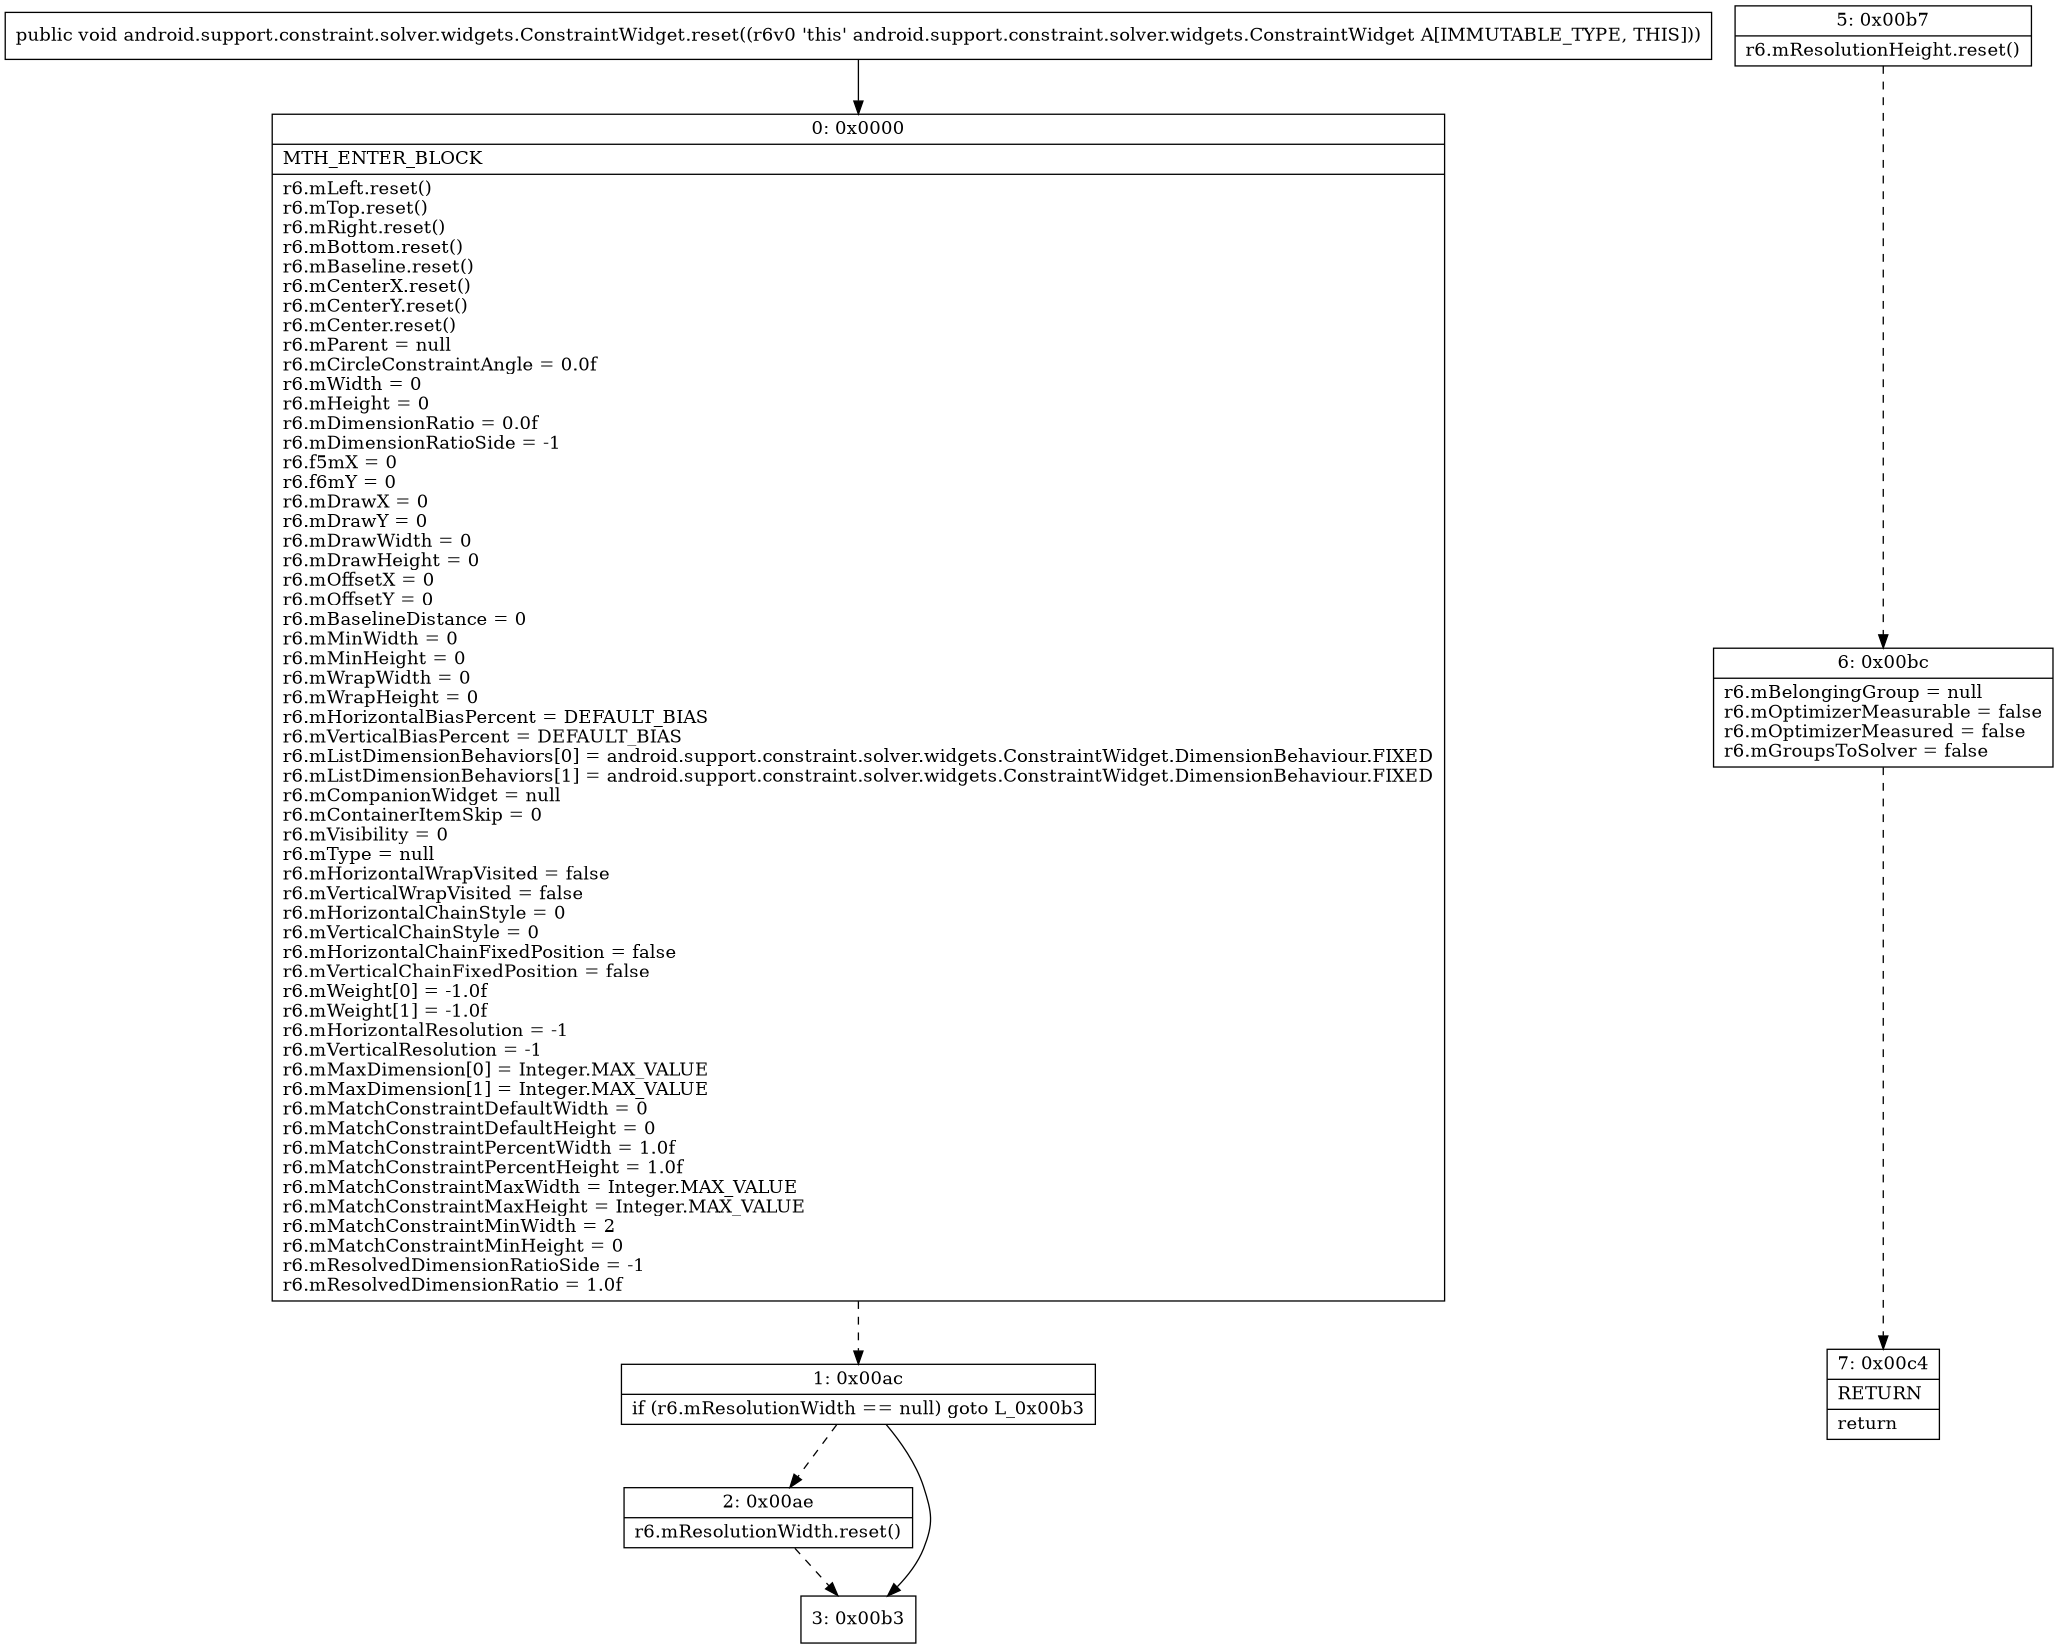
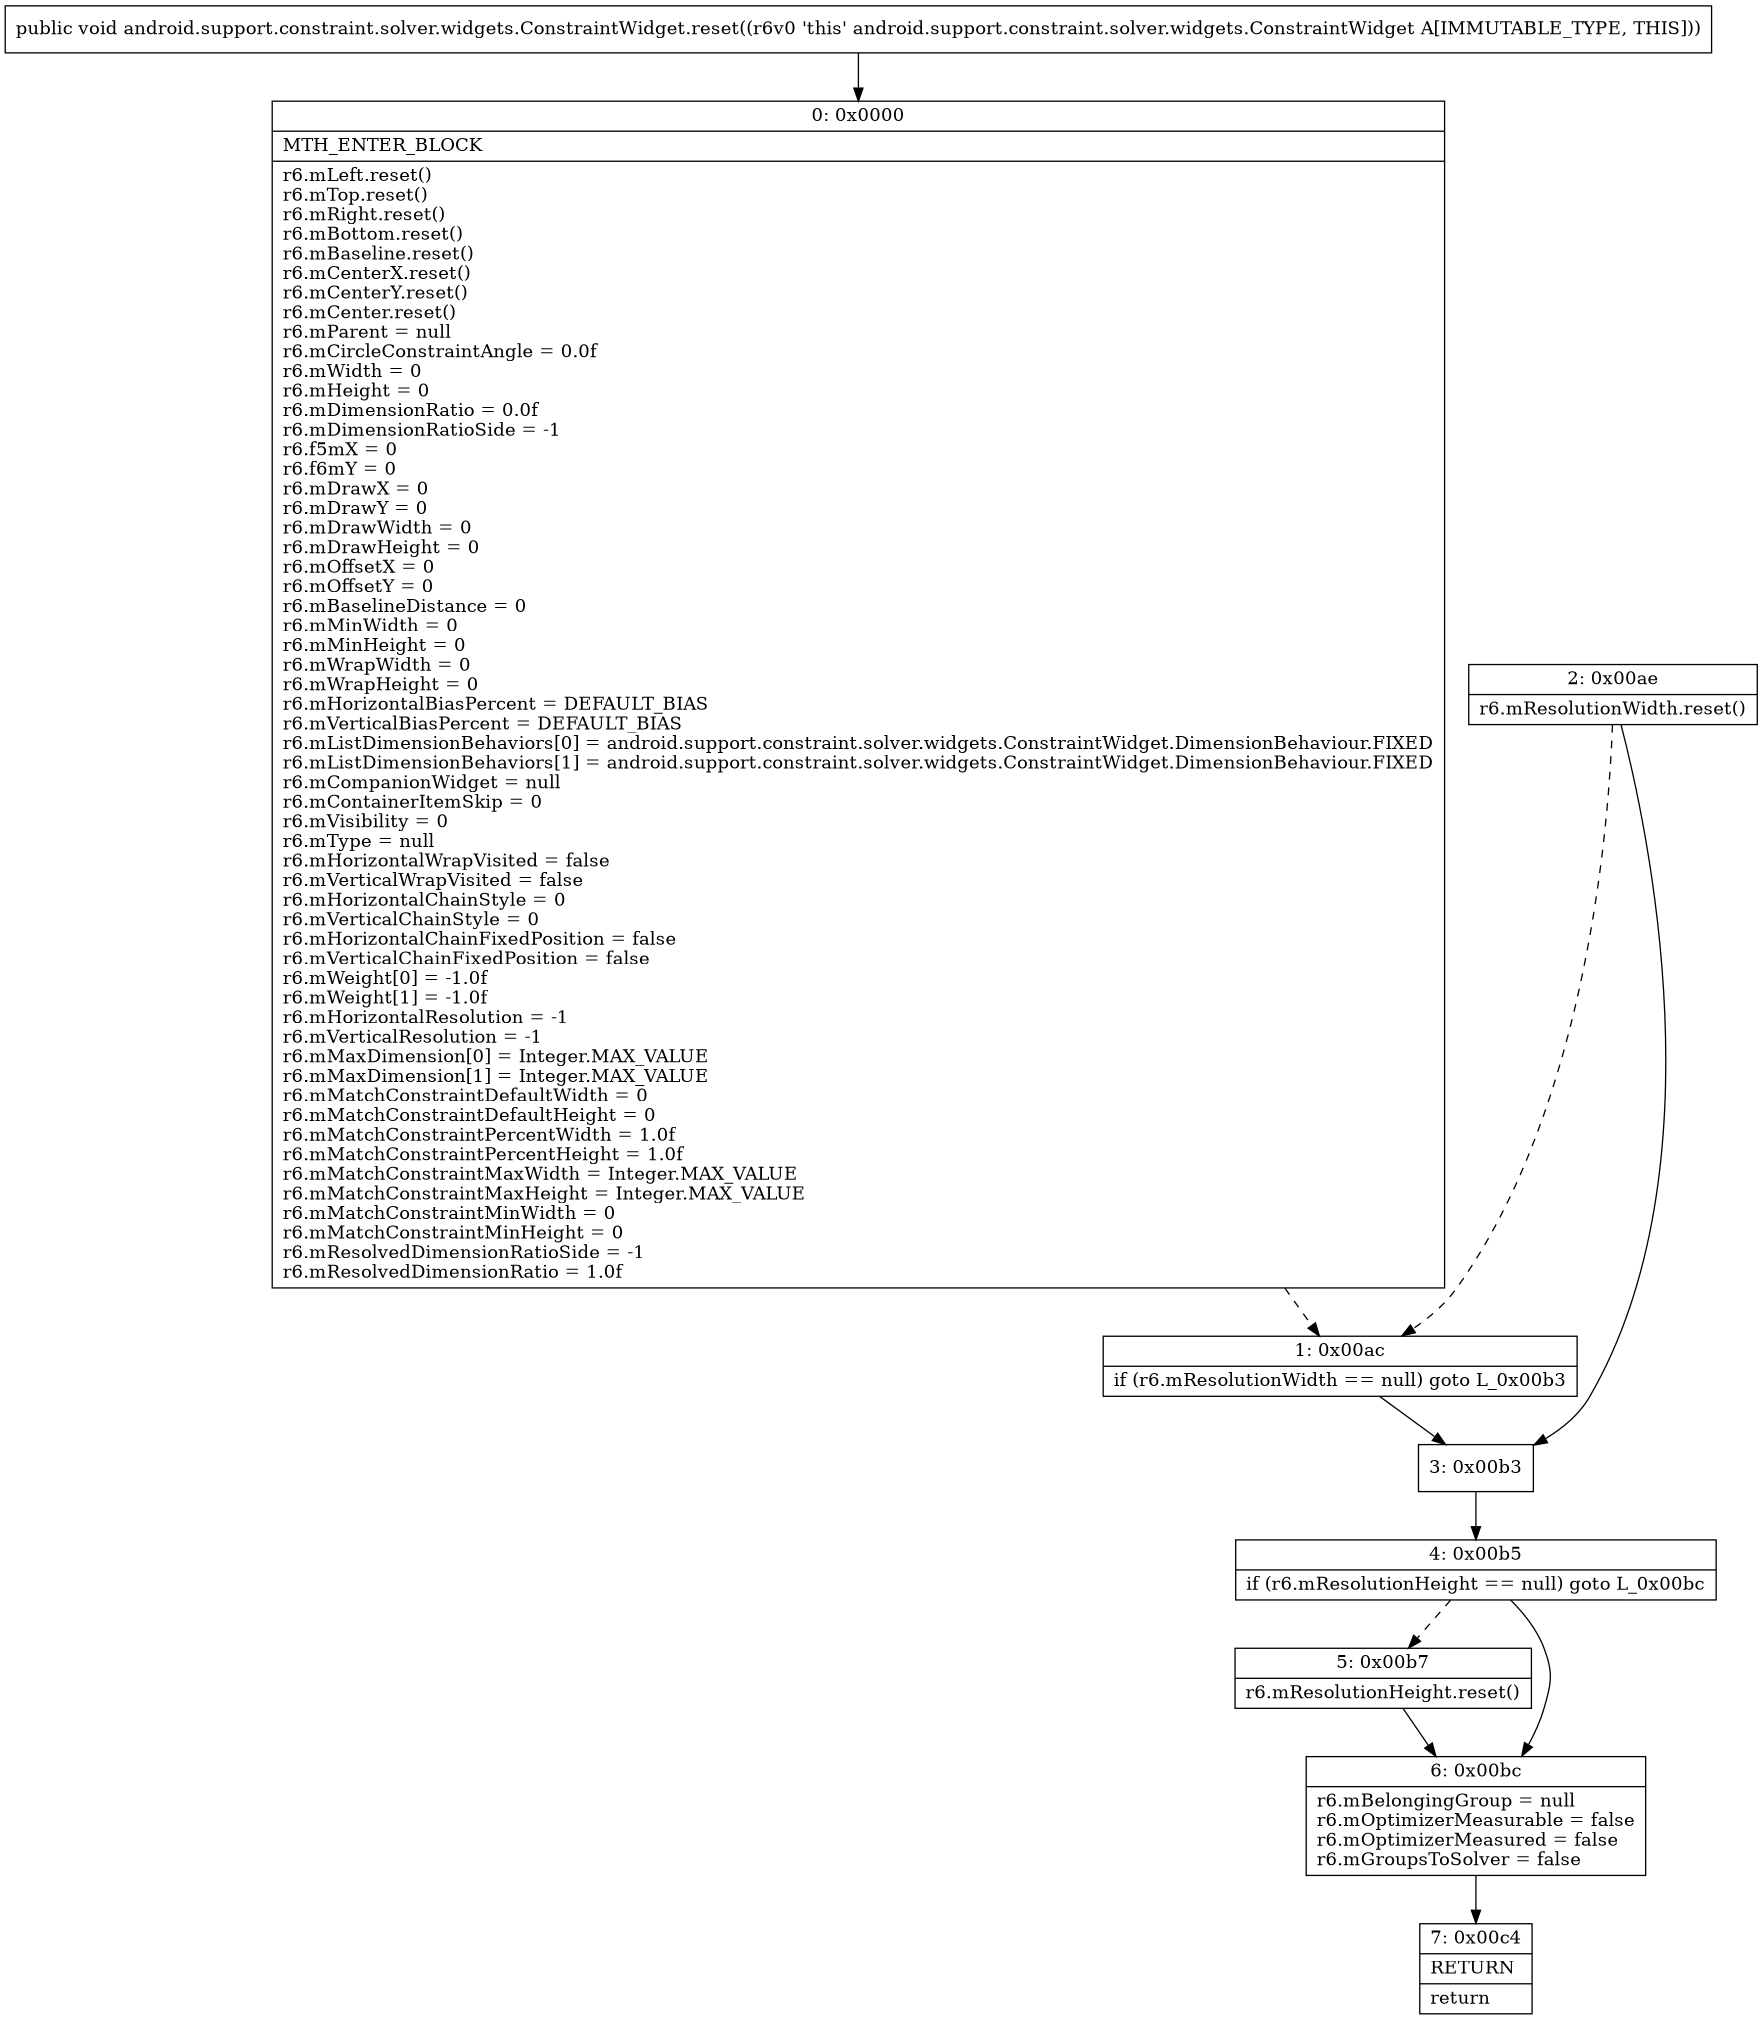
edge "5: 0x00b7" -> "6: 0x00bc": style dashed -> solid
edge "6: 0x00bc" -> "7: 0x00c4": style dashed -> solid
node "0: 0x0000": text "r6.mMatchConstraintMinWidth = 2" -> "r6.mMatchConstraintMinWidth = 0"
edge "1: 0x00ac" -> "2: 0x00ae": reversed
edge "2: 0x00ae" -> "3: 0x00b3": style dashed -> solid
node "4: 0x00b5": added
